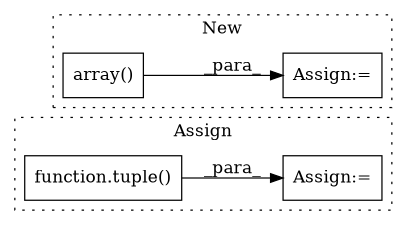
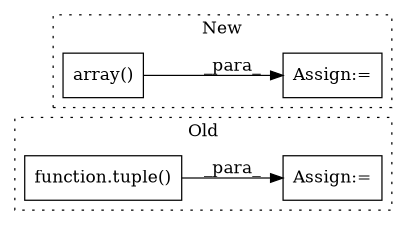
cluster "Assign": label "Assign" -> "Old"
